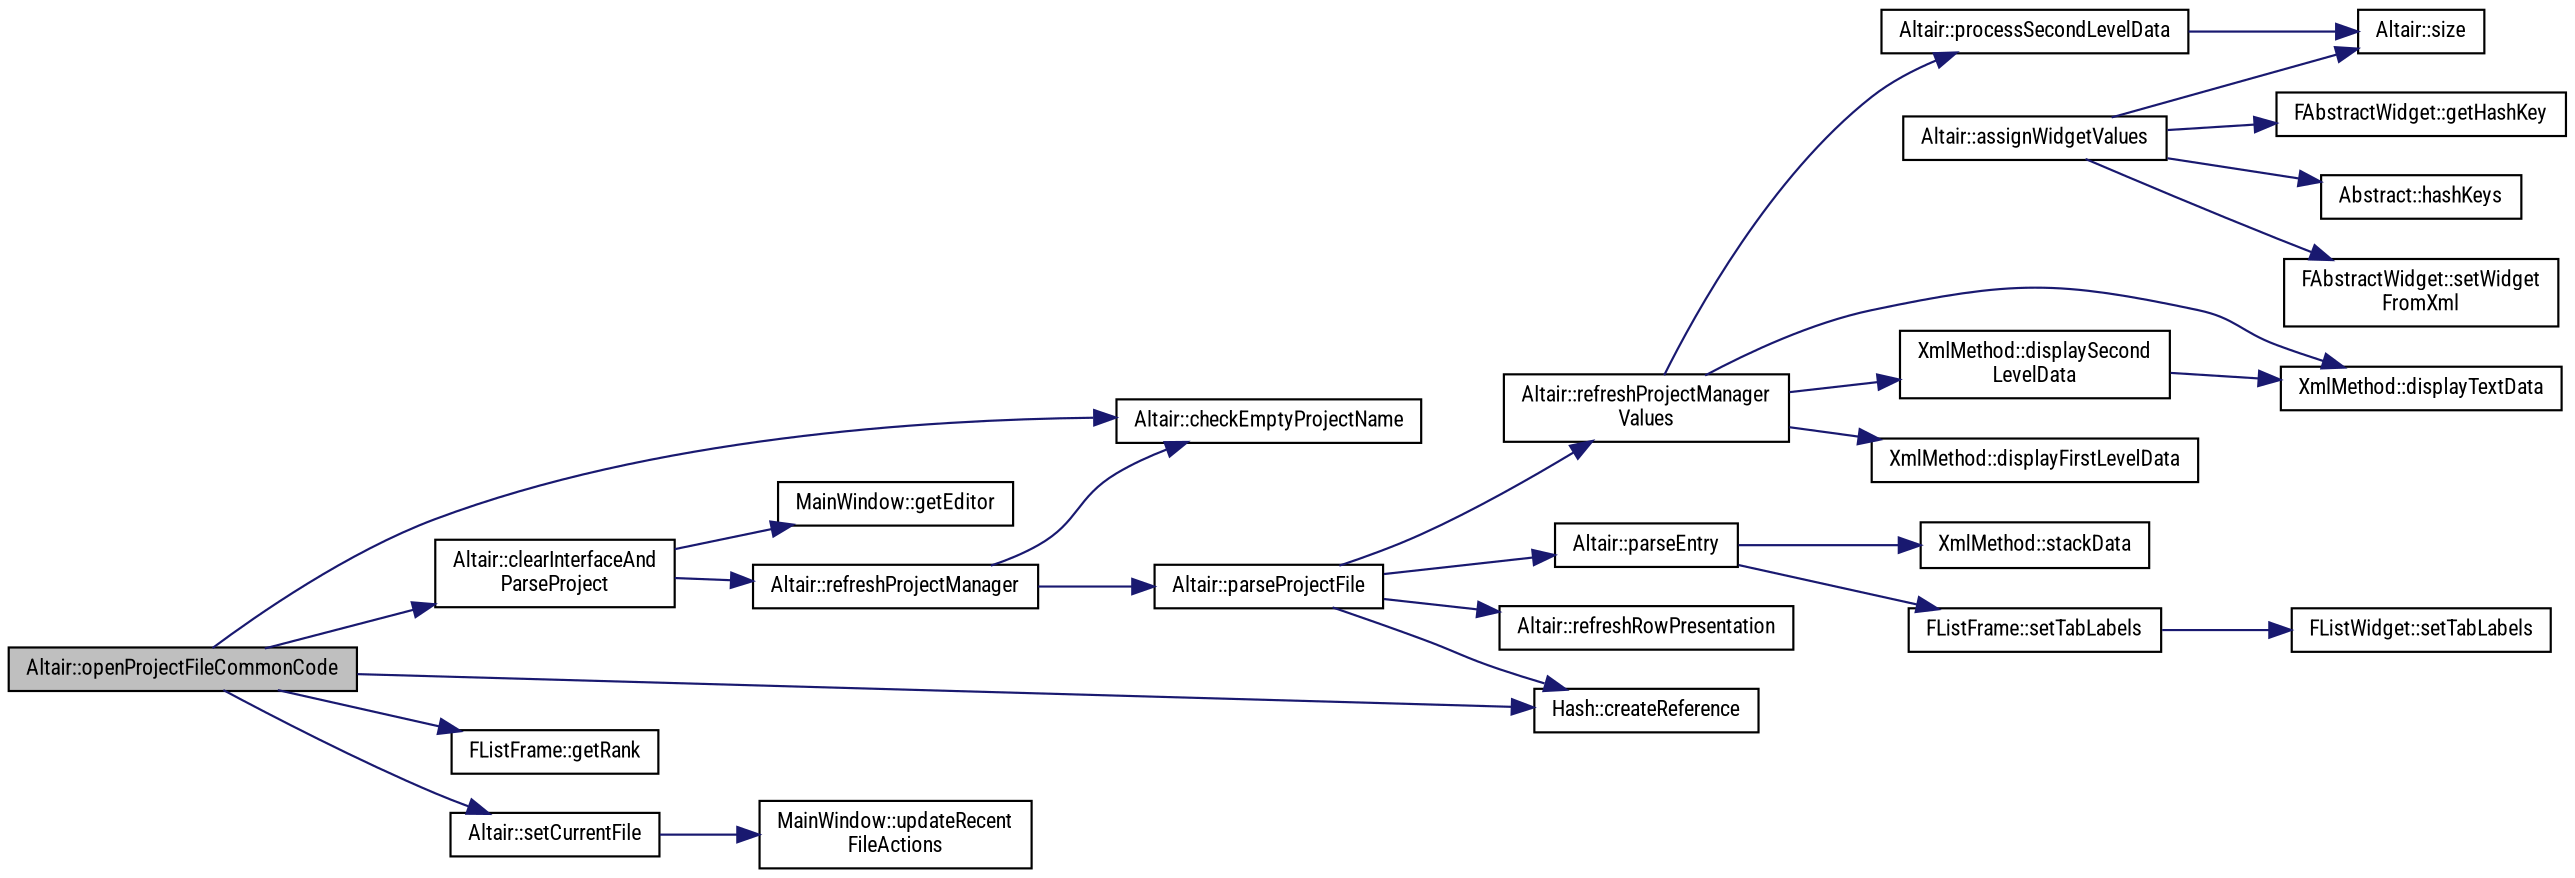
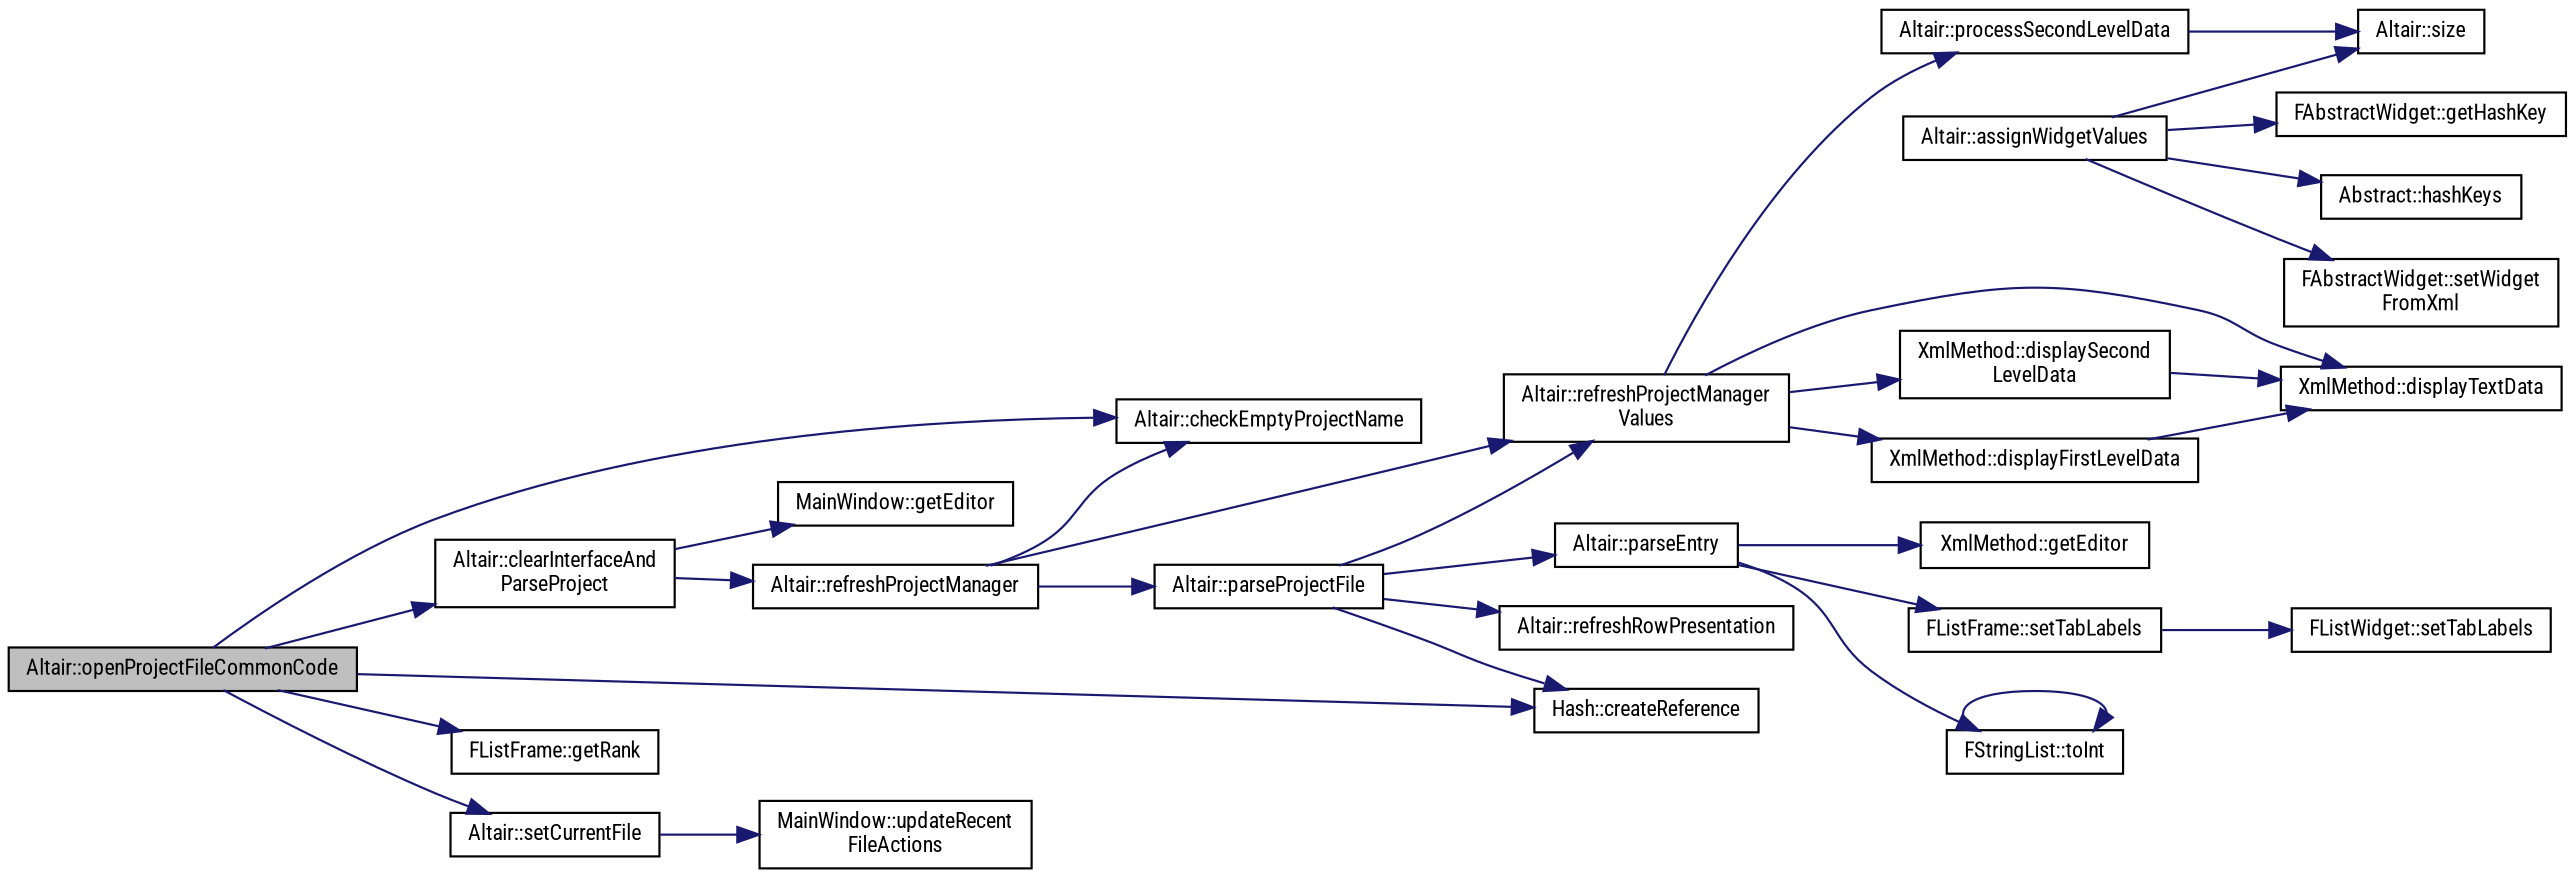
edge "XmlMethod::displayFirstLevelData" -> "XmlMethod::displayTextData": added
edge "Altair::refreshProjectManager" -> "Altair::refreshProjectManager Values": added
node "XmlMethod::stackData": label "XmlMethod::stackData" -> "XmlMethod::getEditor"
node "FStringList::toInt": added
